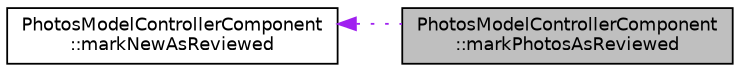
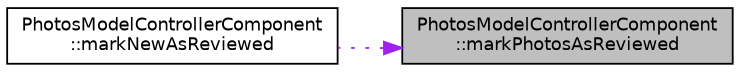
edge "PhotosModelControllerComponent ::markPhotosAsReviewed" -> "PhotosModelControllerComponent ::markNewAsReviewed": reversed
